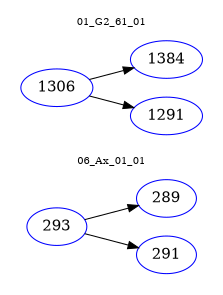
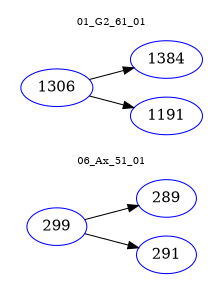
node "1291": label "1291" -> "1191"
cluster "06_Ax_01_01": label "06_Ax_01_01" -> "06_Ax_51_01"
node "293": label "293" -> "299"
